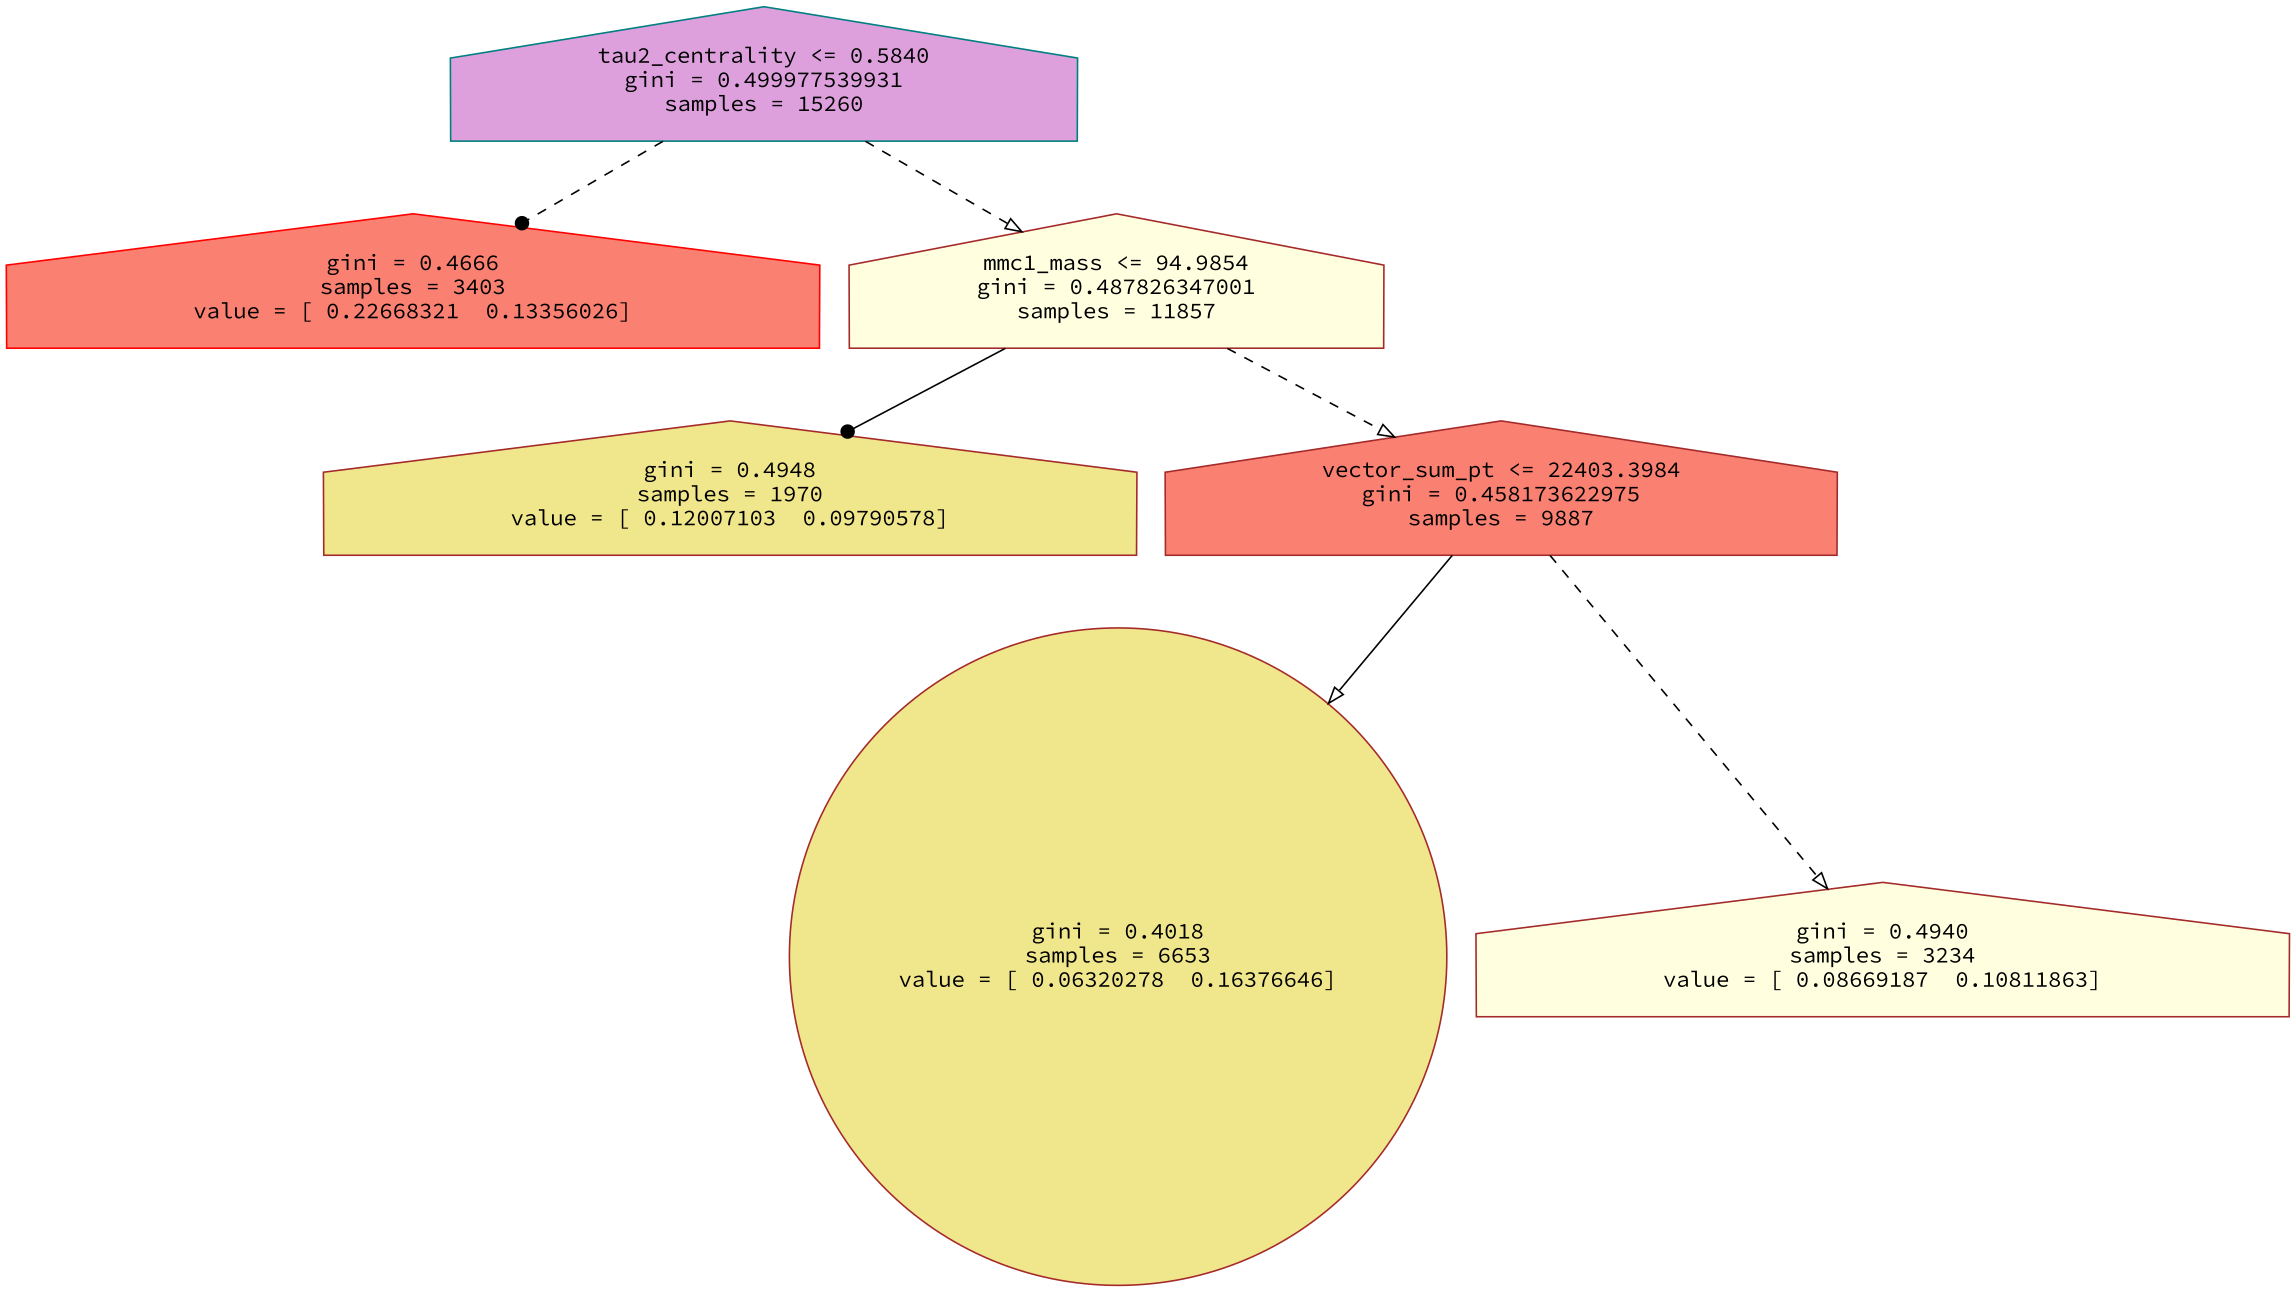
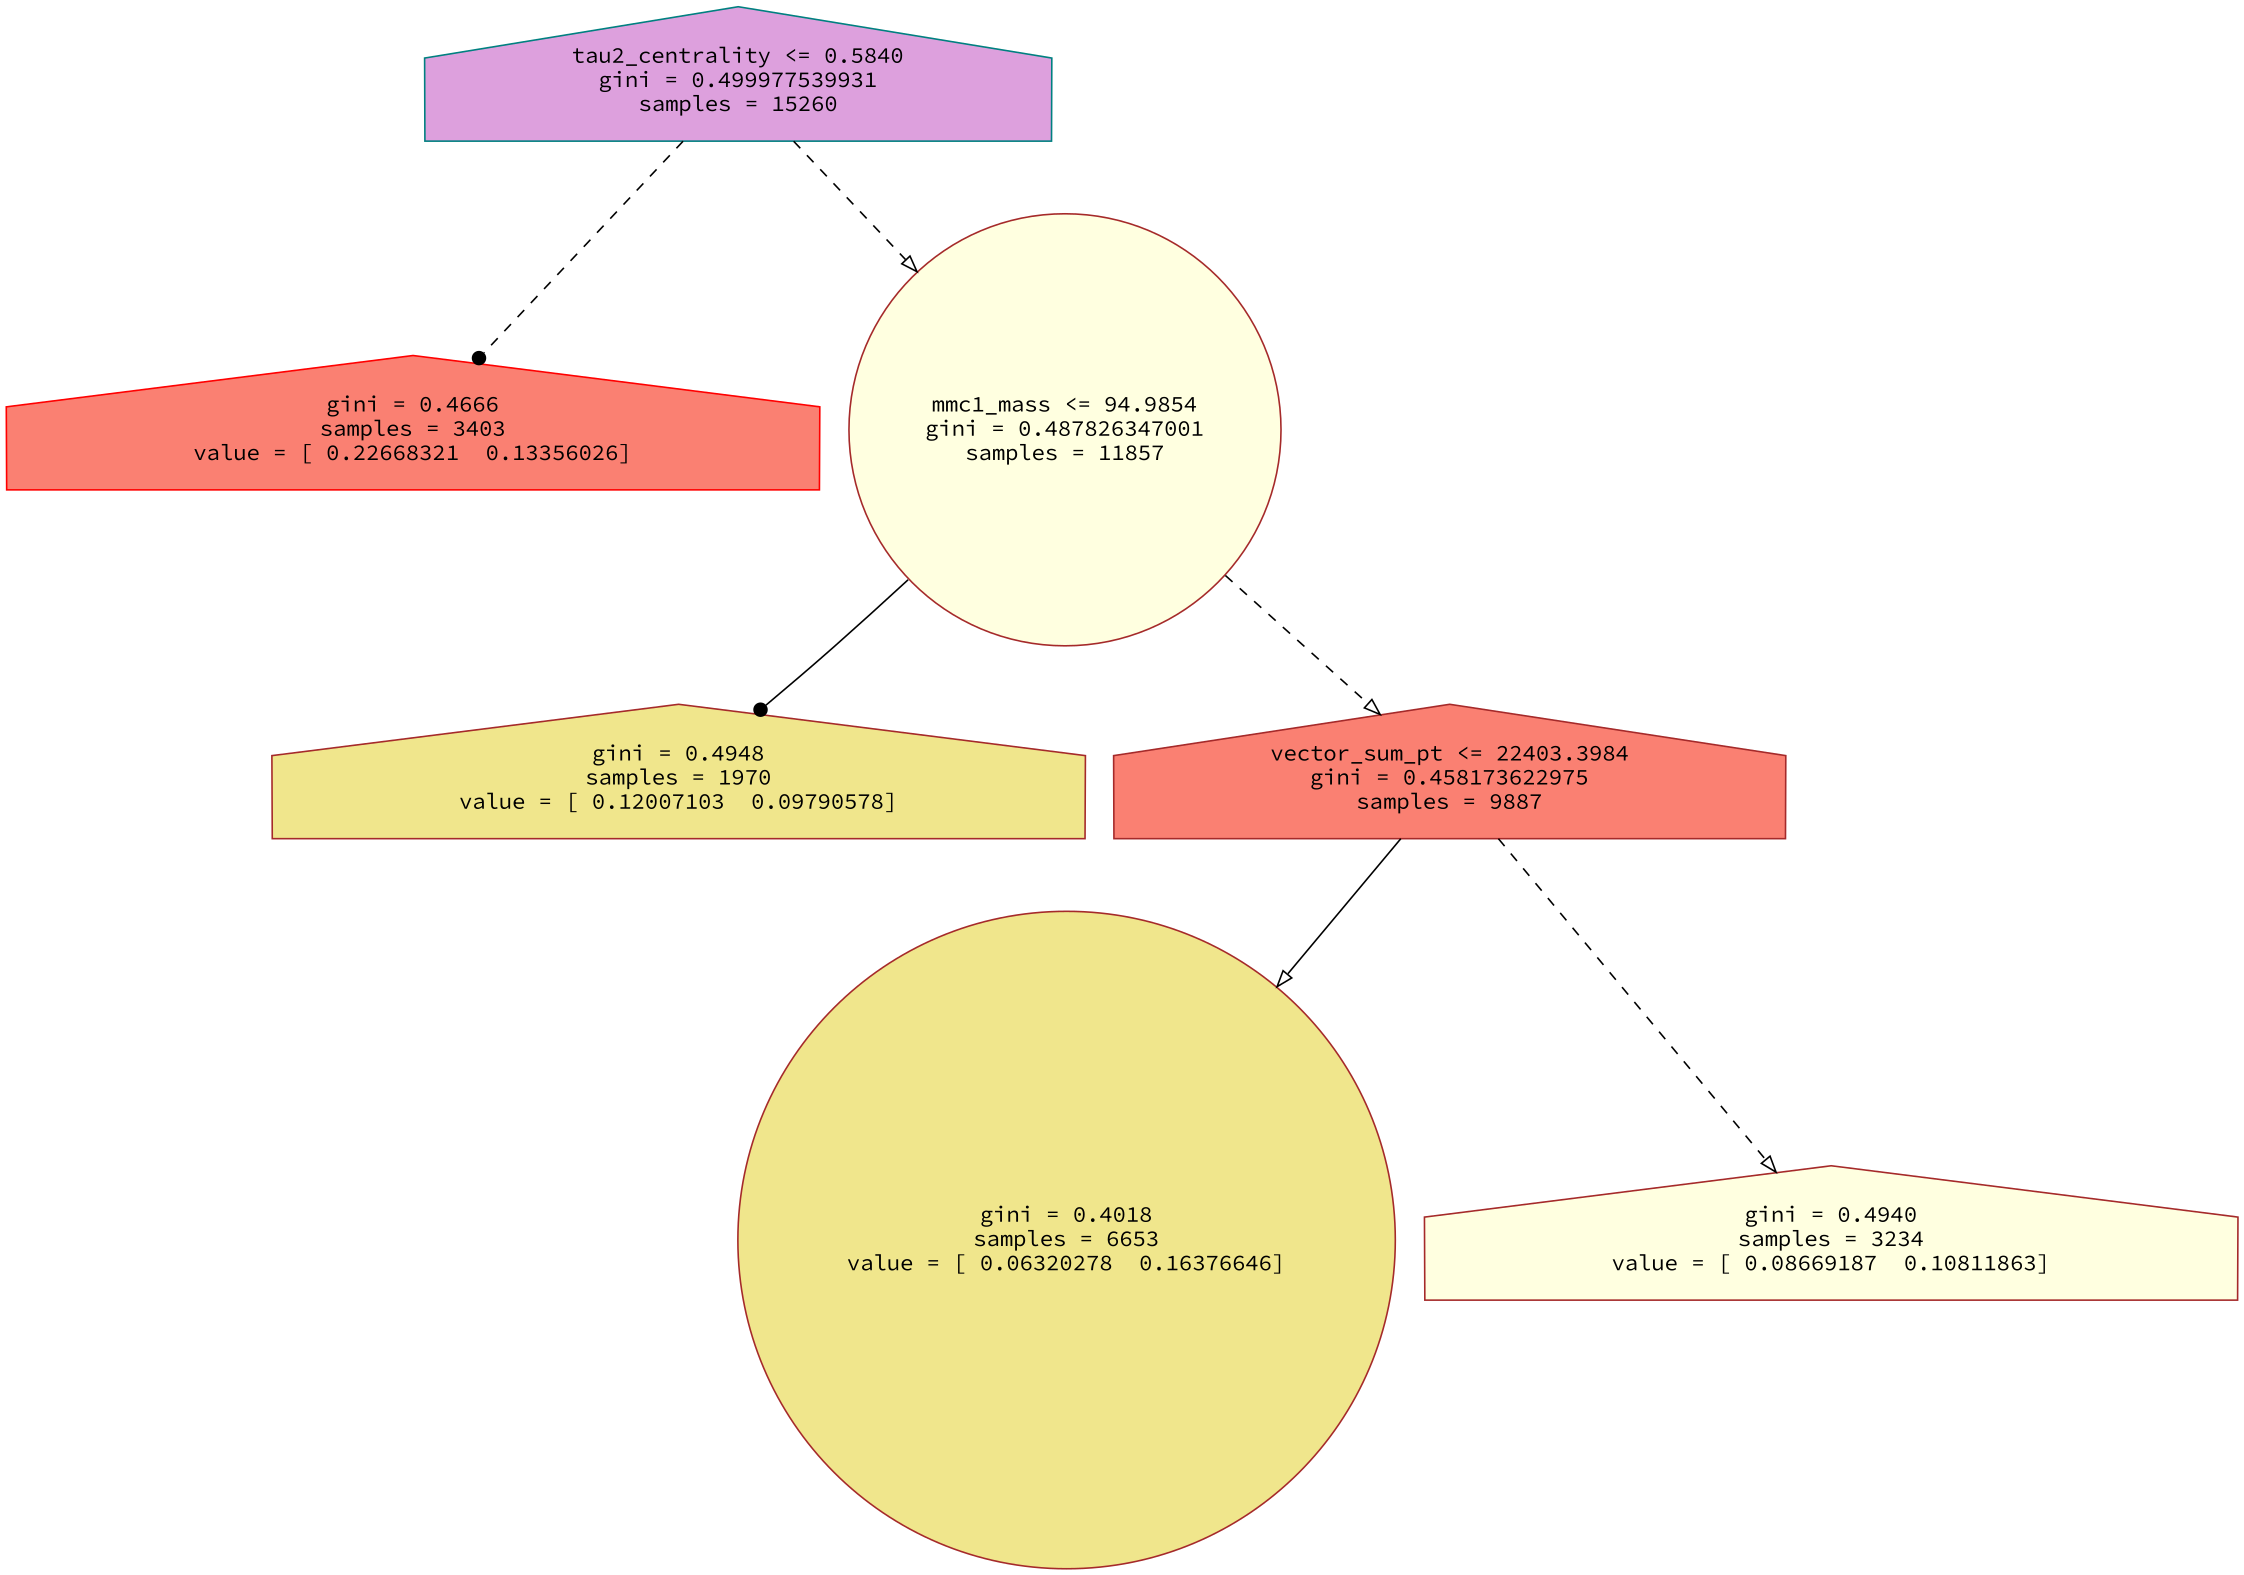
node "mmc1_mass <= 94.9854 gini = 0.487826347001 samples = 11857": shape house -> circle
